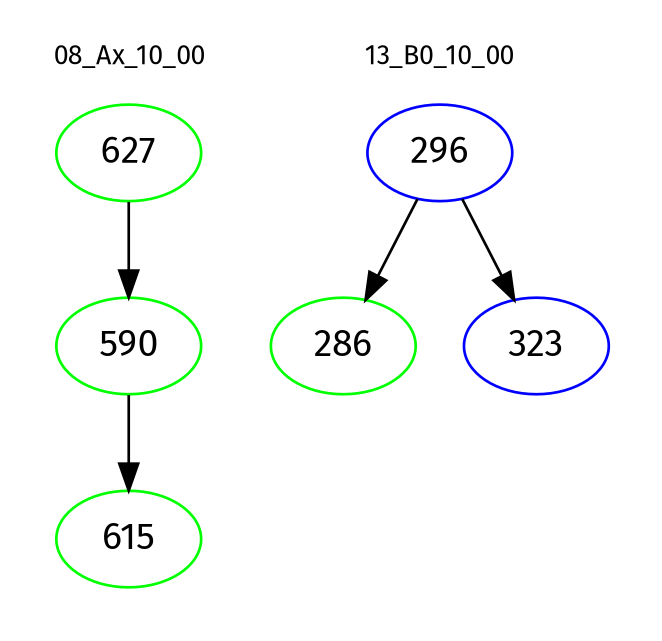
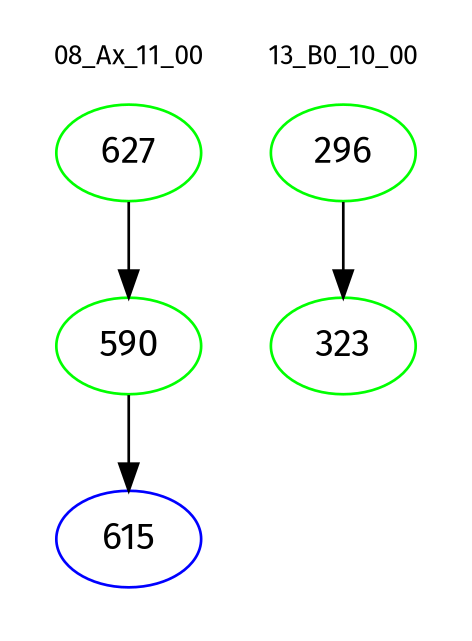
cluster "08_Ax_10_00": label "08_Ax_10_00" -> "08_Ax_11_00"
node "296": color blue -> green
node "286": removed
node "323": color blue -> green
node "615": color green -> blue
